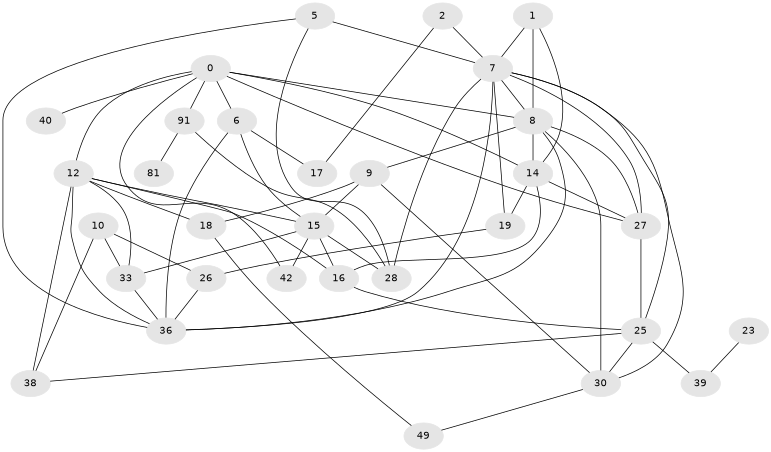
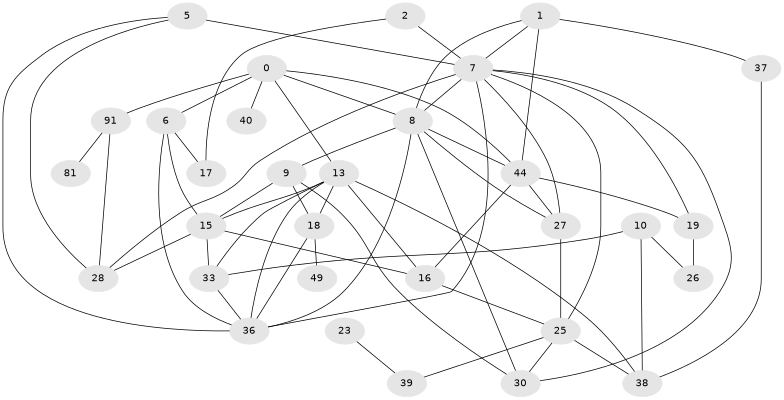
node "37": added
edge "0" -- "27": removed
node "12": label "12" -> "13"
node "14": label "14" -> "44"
node "42": removed
edge "26" -- "36": now "18" -- "36"
edge "30" -- "49": removed
